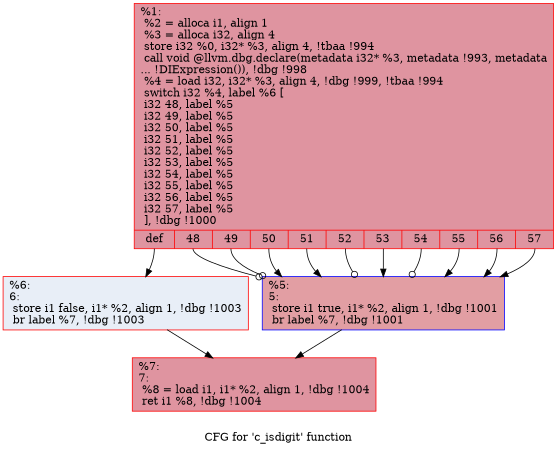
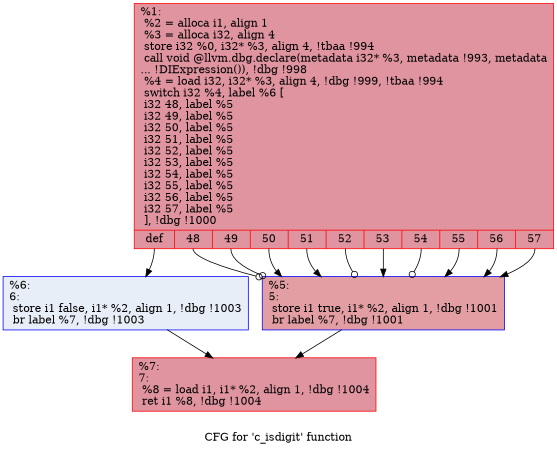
node "%6:": color red -> blue
